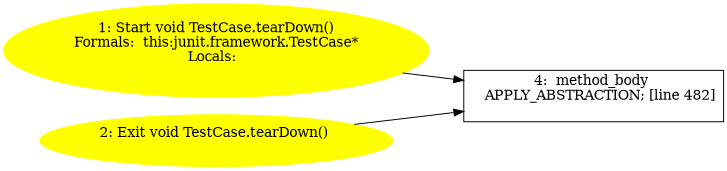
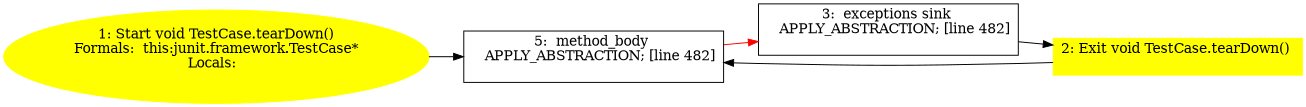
node "3:  exceptions sink APPLY_ABSTRACTION; [line 482]": added
node "4:  method_body APPLY_ABSTRACTION; [line 482]": label "4:  method_body APPLY_ABSTRACTION; [line 482]" -> "5:  method_body APPLY_ABSTRACTION; [line 482]"
node "2: Exit void TestCase.tearDown()": shape ellipse -> box
